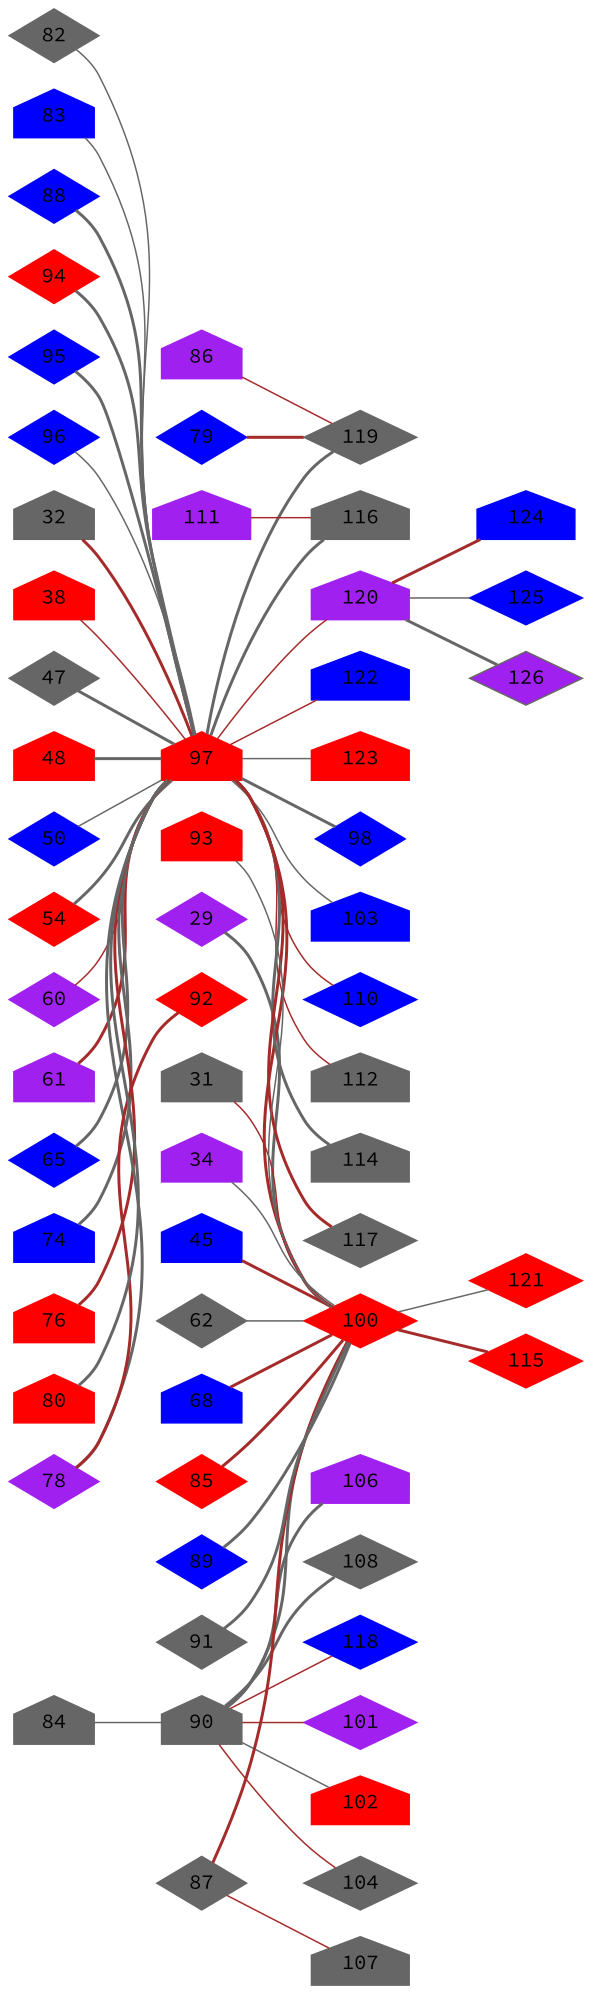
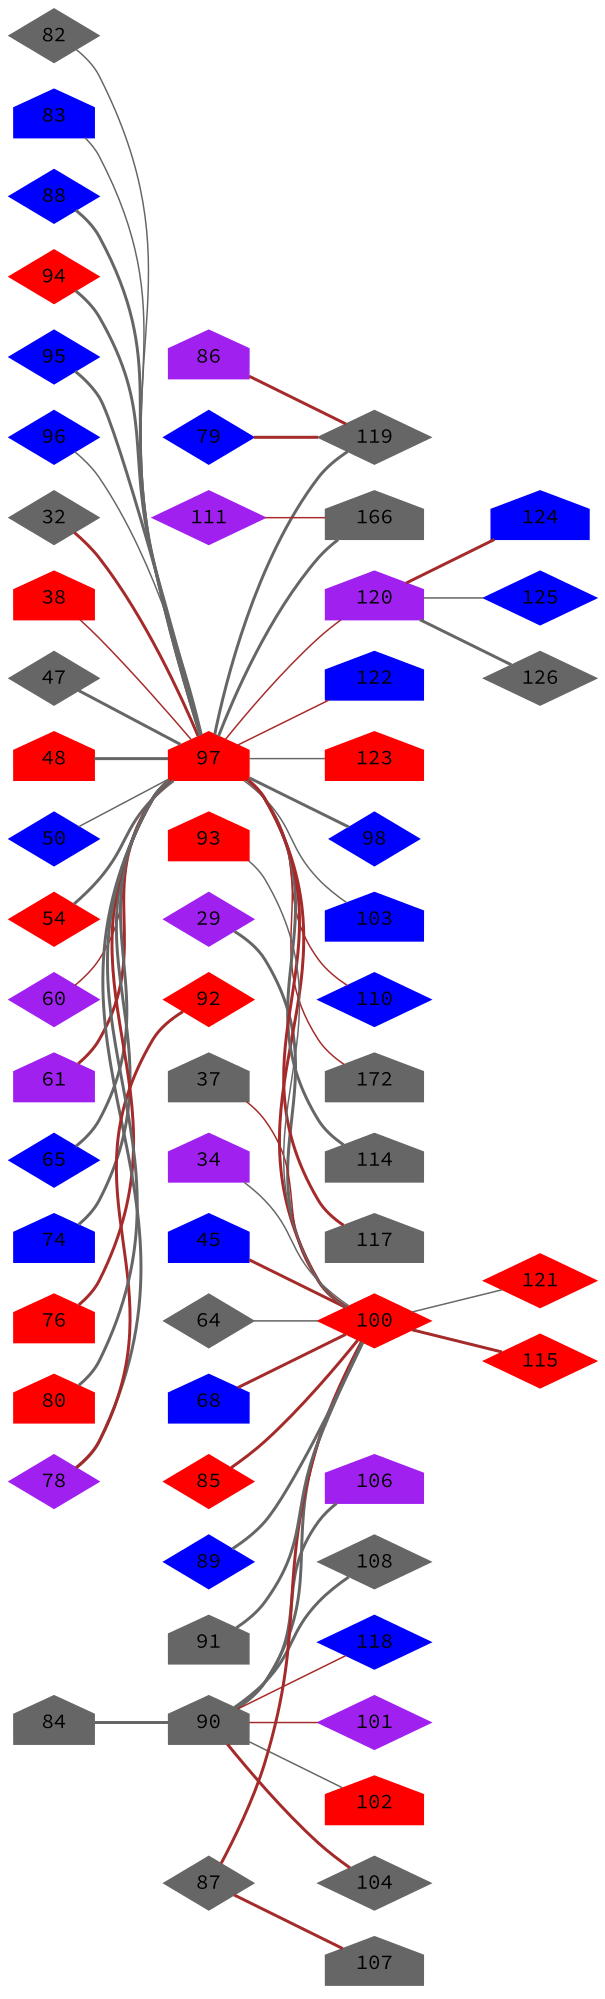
edge "86" -- "119": style solid -> bold
node "32": shape house -> diamond
node "111": shape house -> diamond
node "116": label "116" -> "166"
node "126": fillcolor purple -> gray40
node "31": label "31" -> "37"
node "112": label "112" -> "172"
node "117": shape diamond -> house
node "62": label "62" -> "64"
node "91": shape diamond -> house
edge "84" -- "90": style solid -> bold
edge "90" -- "104": style solid -> bold
edge "87" -- "107": style solid -> bold
